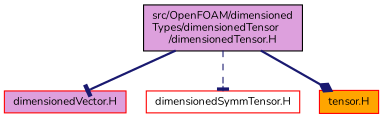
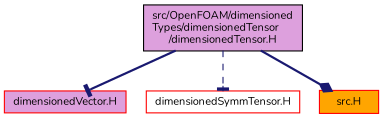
node "tensor.H": label "tensor.H" -> "src.H"
